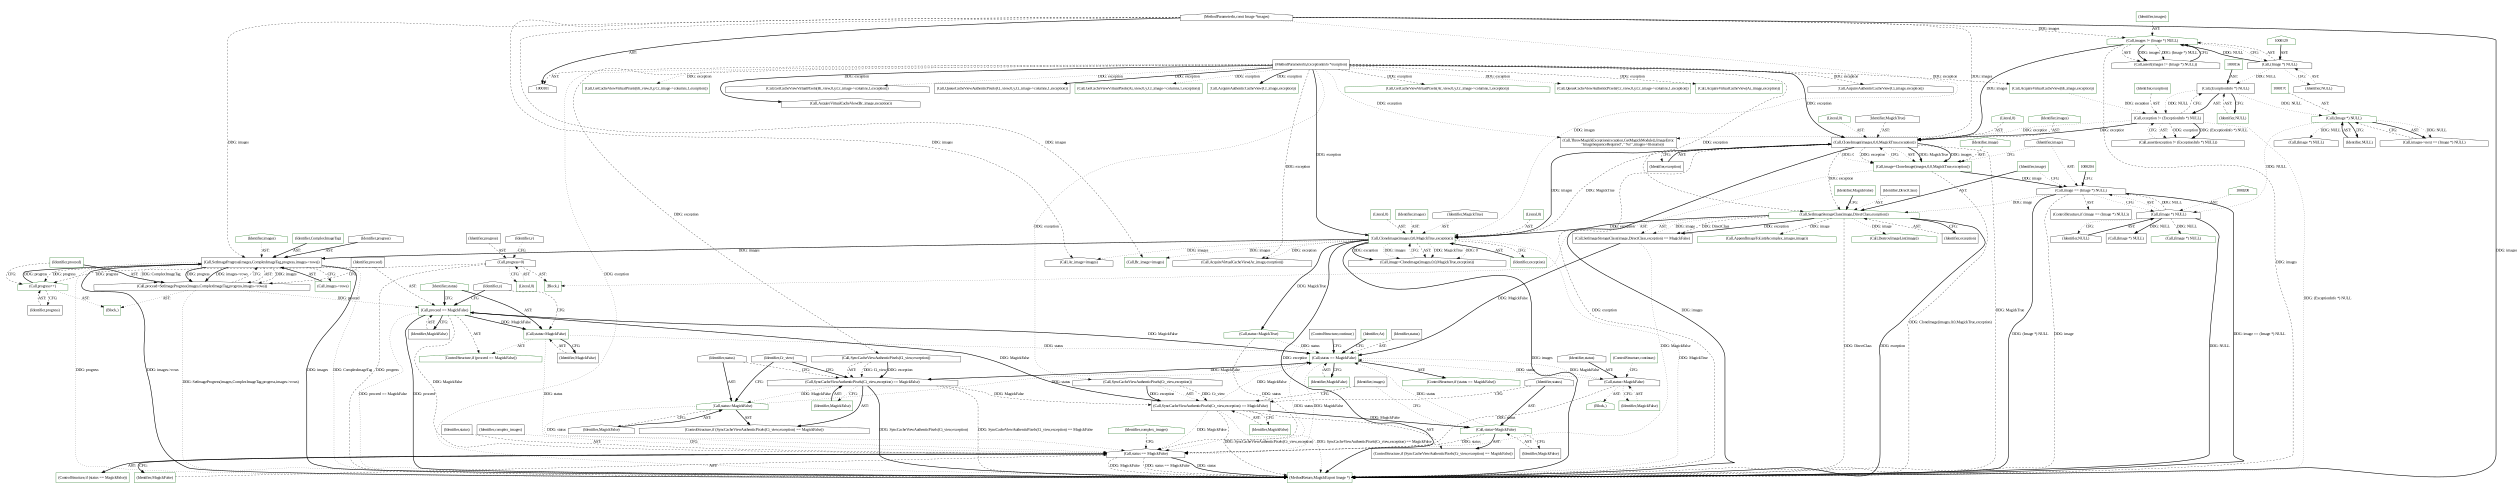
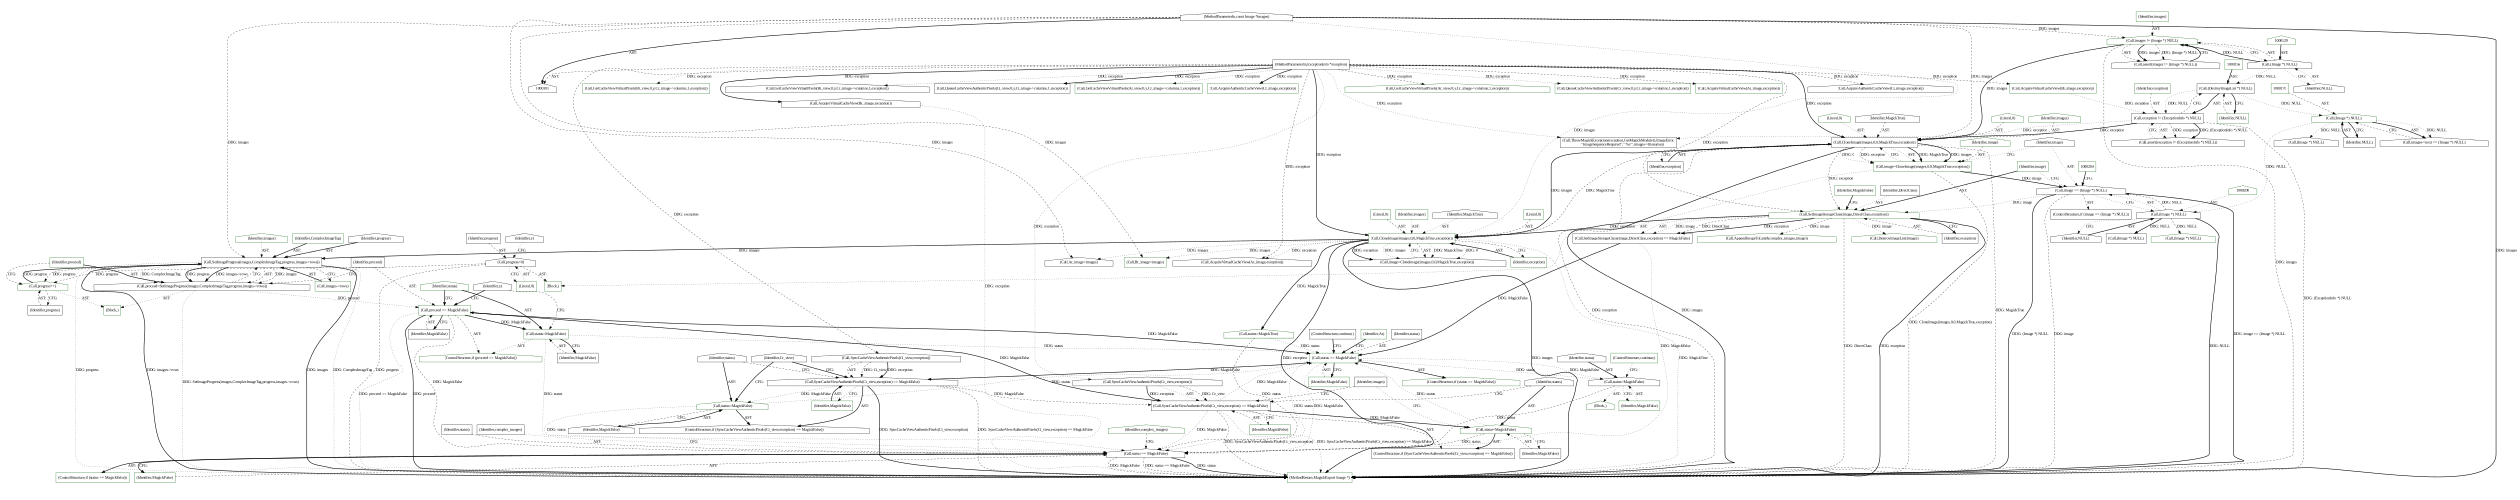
node "(Call,(ExceptionInfo *) NULL)": label "(Call,(ExceptionInfo *) NULL)" -> "(Call,(DestroyImageList *) NULL)"
edge "(MethodParameterIn,ExceptionInfo *exception)" -> "(MethodReturn,MagickExport Image *)": now "(Call,AcquireVirtualCacheView(Br_image,exception))" -> "(MethodReturn,MagickExport Image *)"
edge "(Call,exception != (ExceptionInfo *) NULL)" -> "(MethodReturn,MagickExport Image *)": style dotted -> dashed
